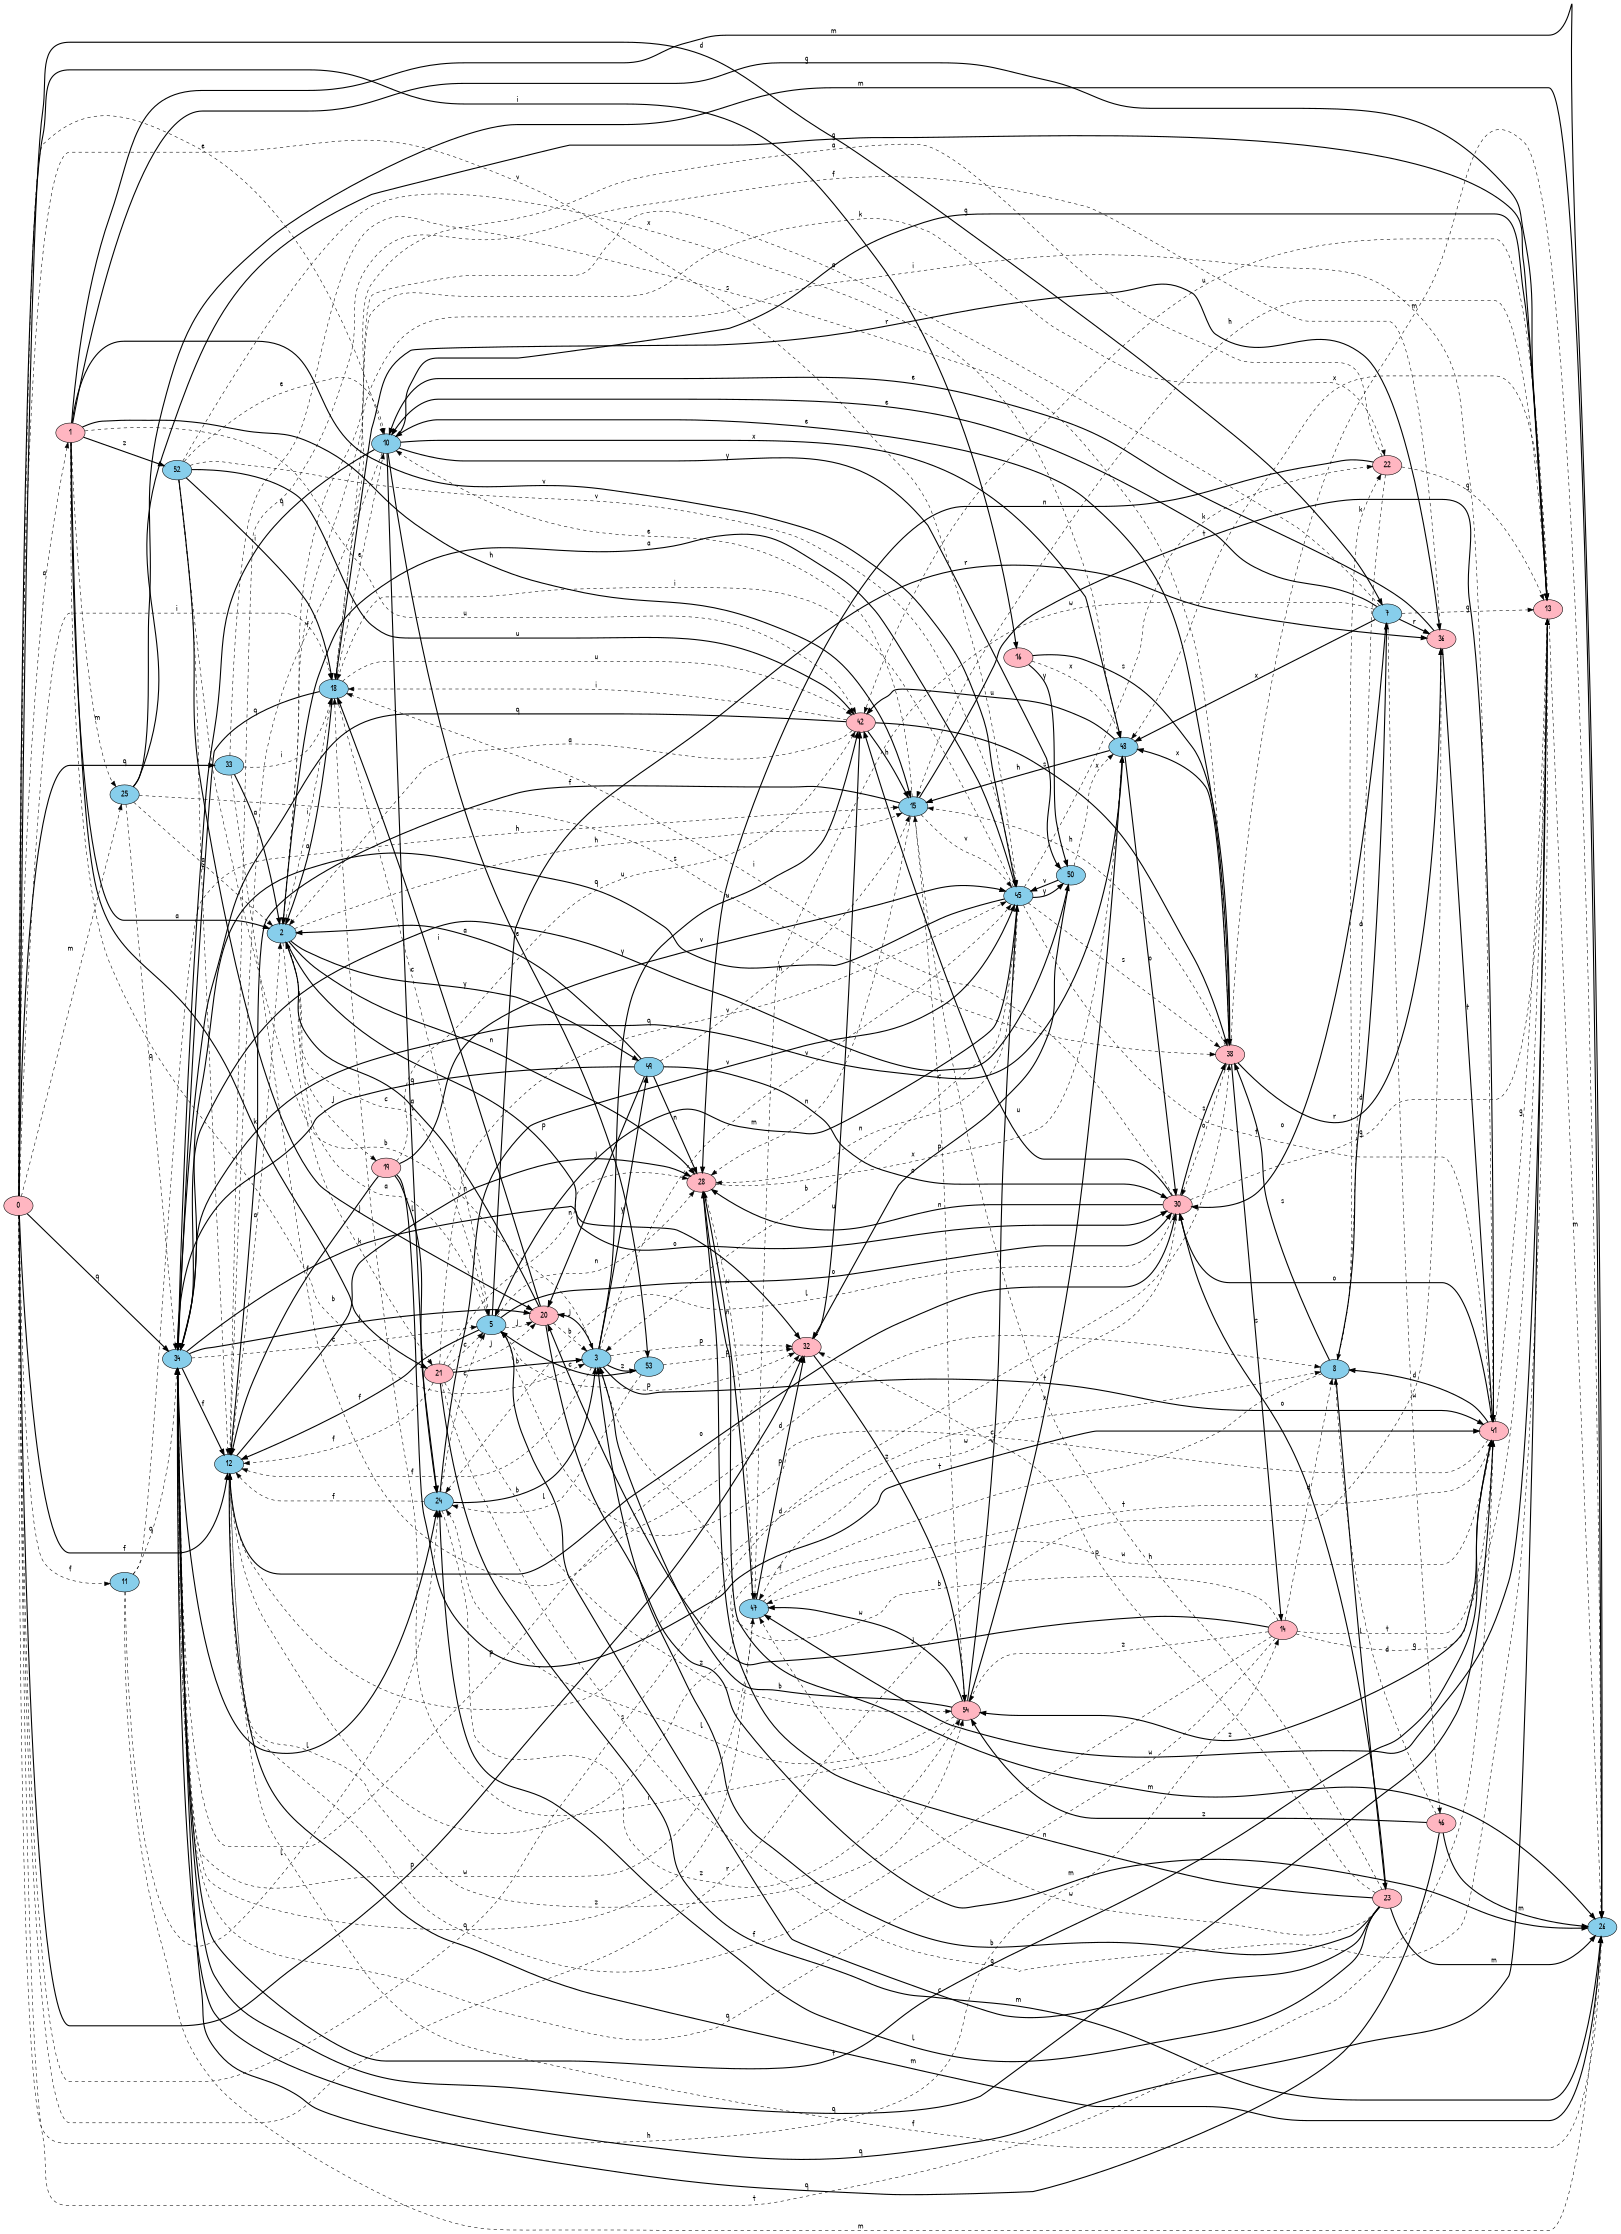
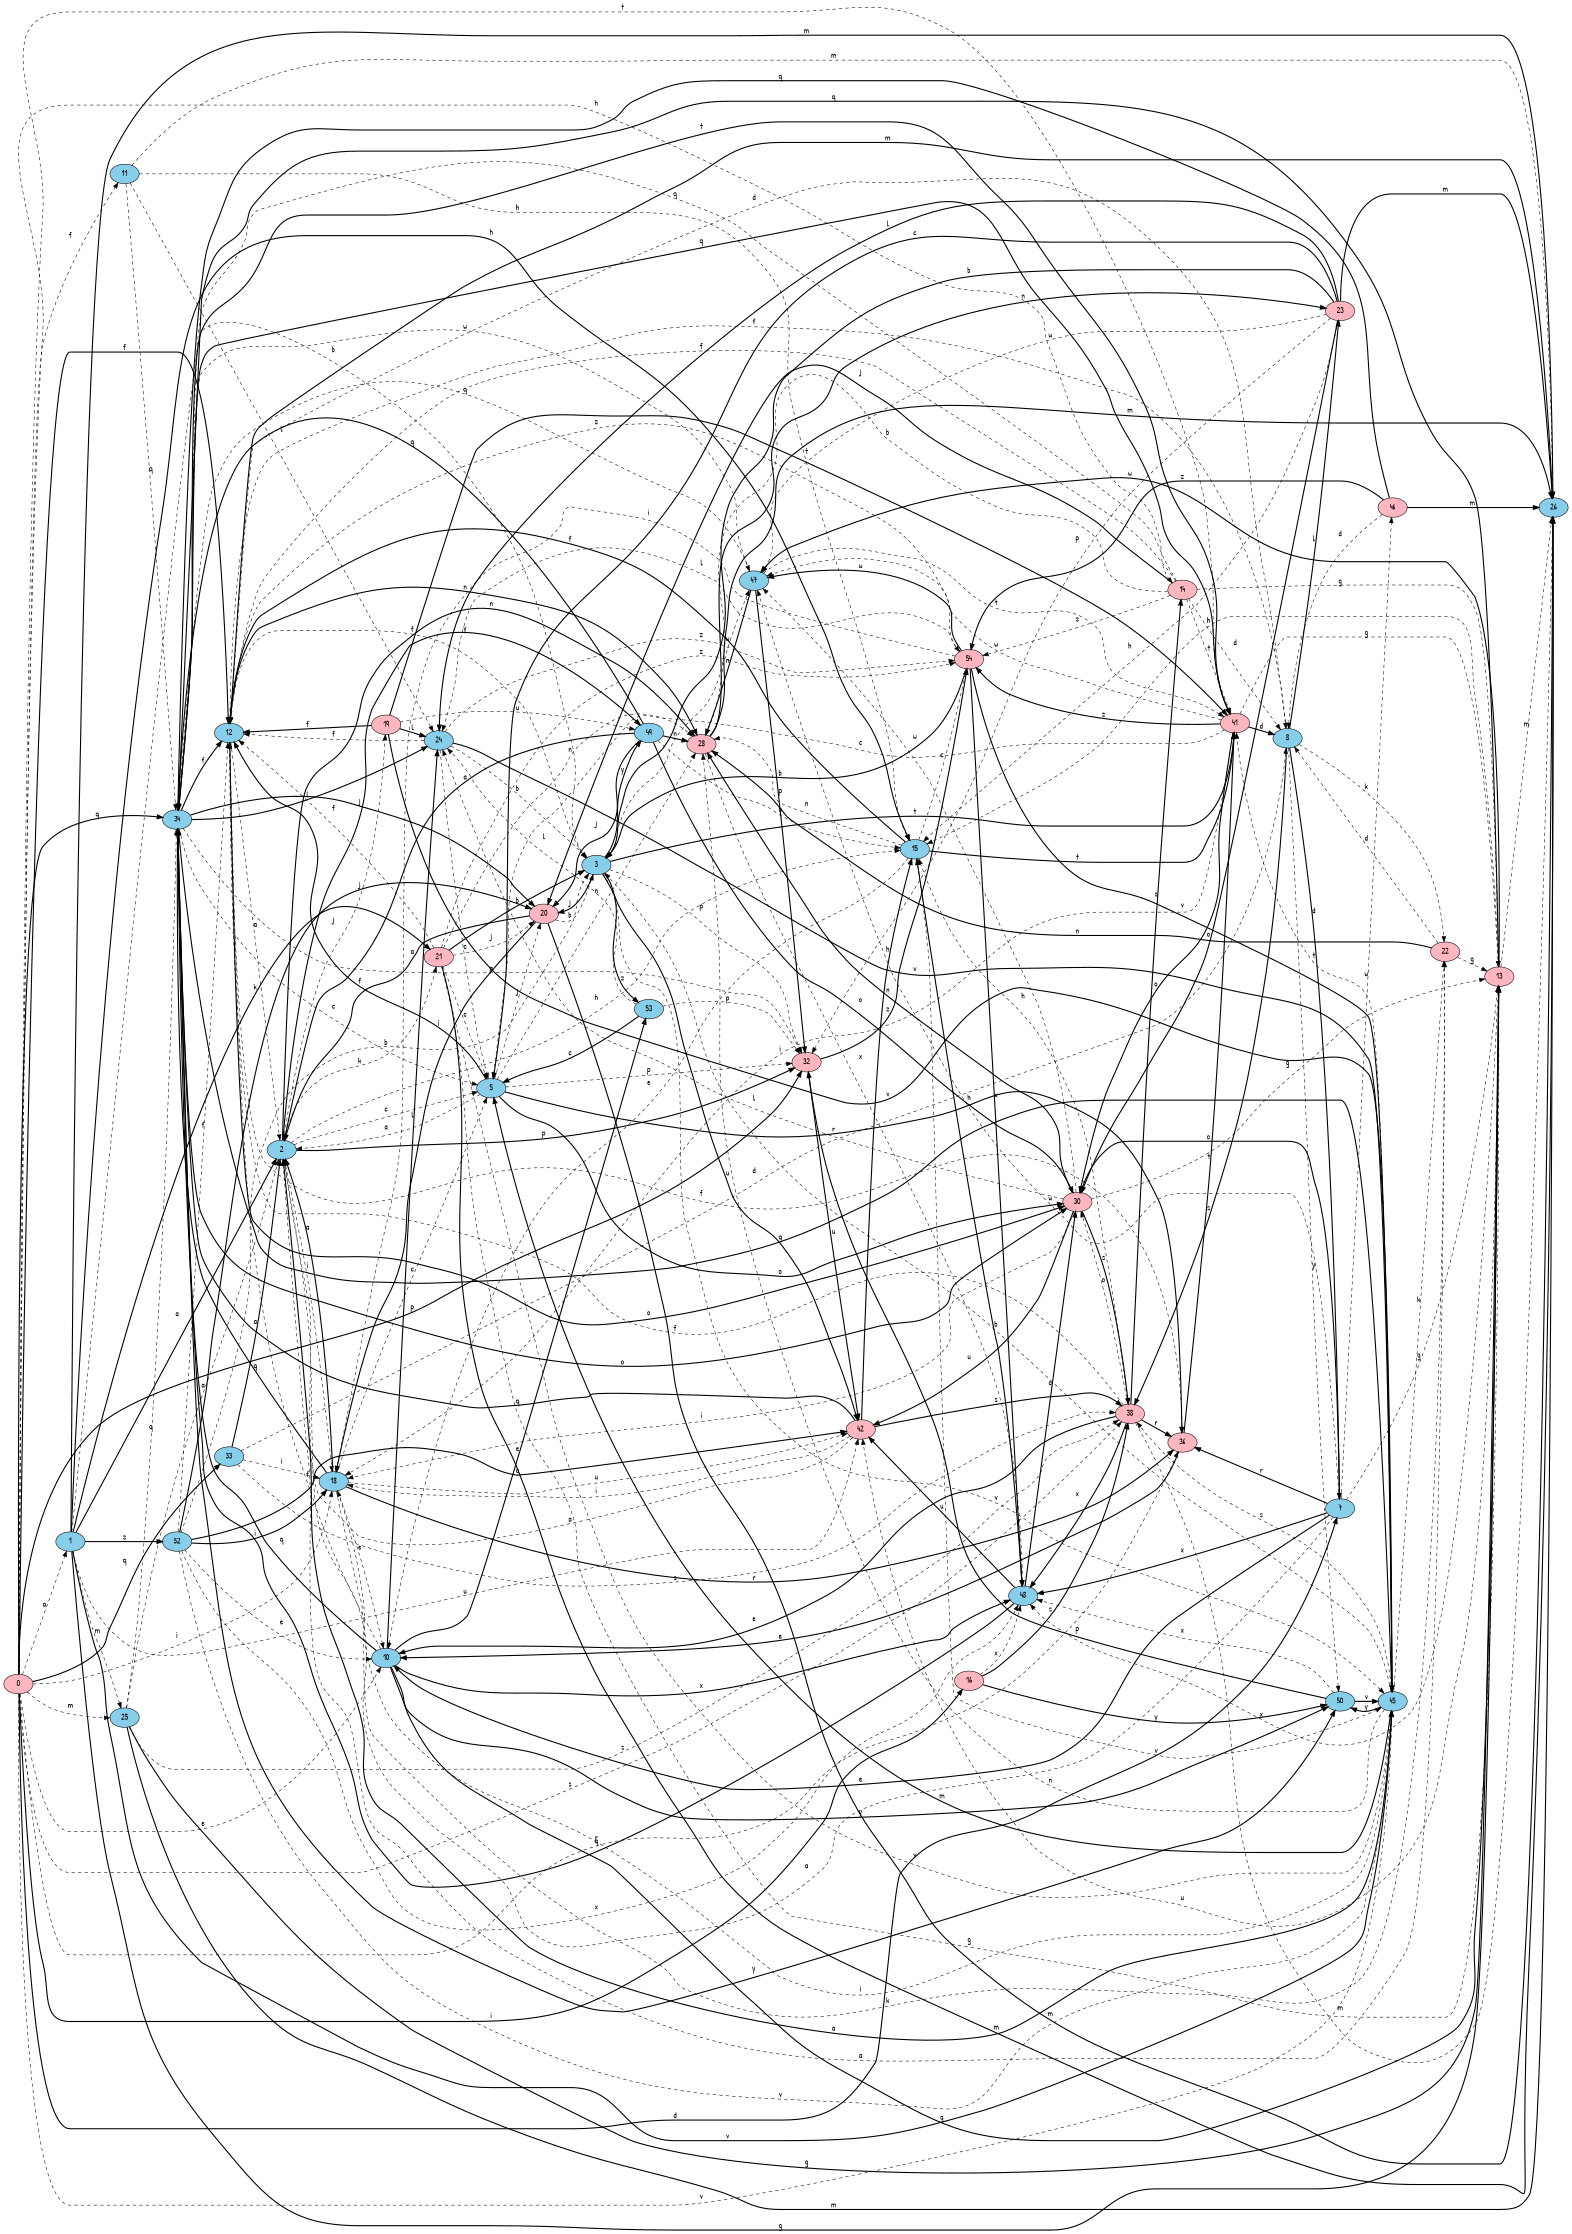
node "1": fillcolor lightpink -> skyblue
edge "19" -> "42": now "19" -> "49"
edge "8" -> "50": added, label "y"
edge "24" -> "3": style bold -> dashed
edge "23" -> "28": reversed
edge "26" -> "12": now "38" -> "12"
